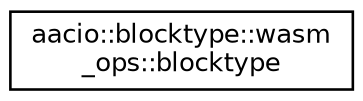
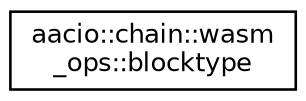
node "aacio::blocktype::wasm _ops::blocktype": label "aacio::blocktype::wasm _ops::blocktype" -> "aacio::chain::wasm _ops::blocktype"
